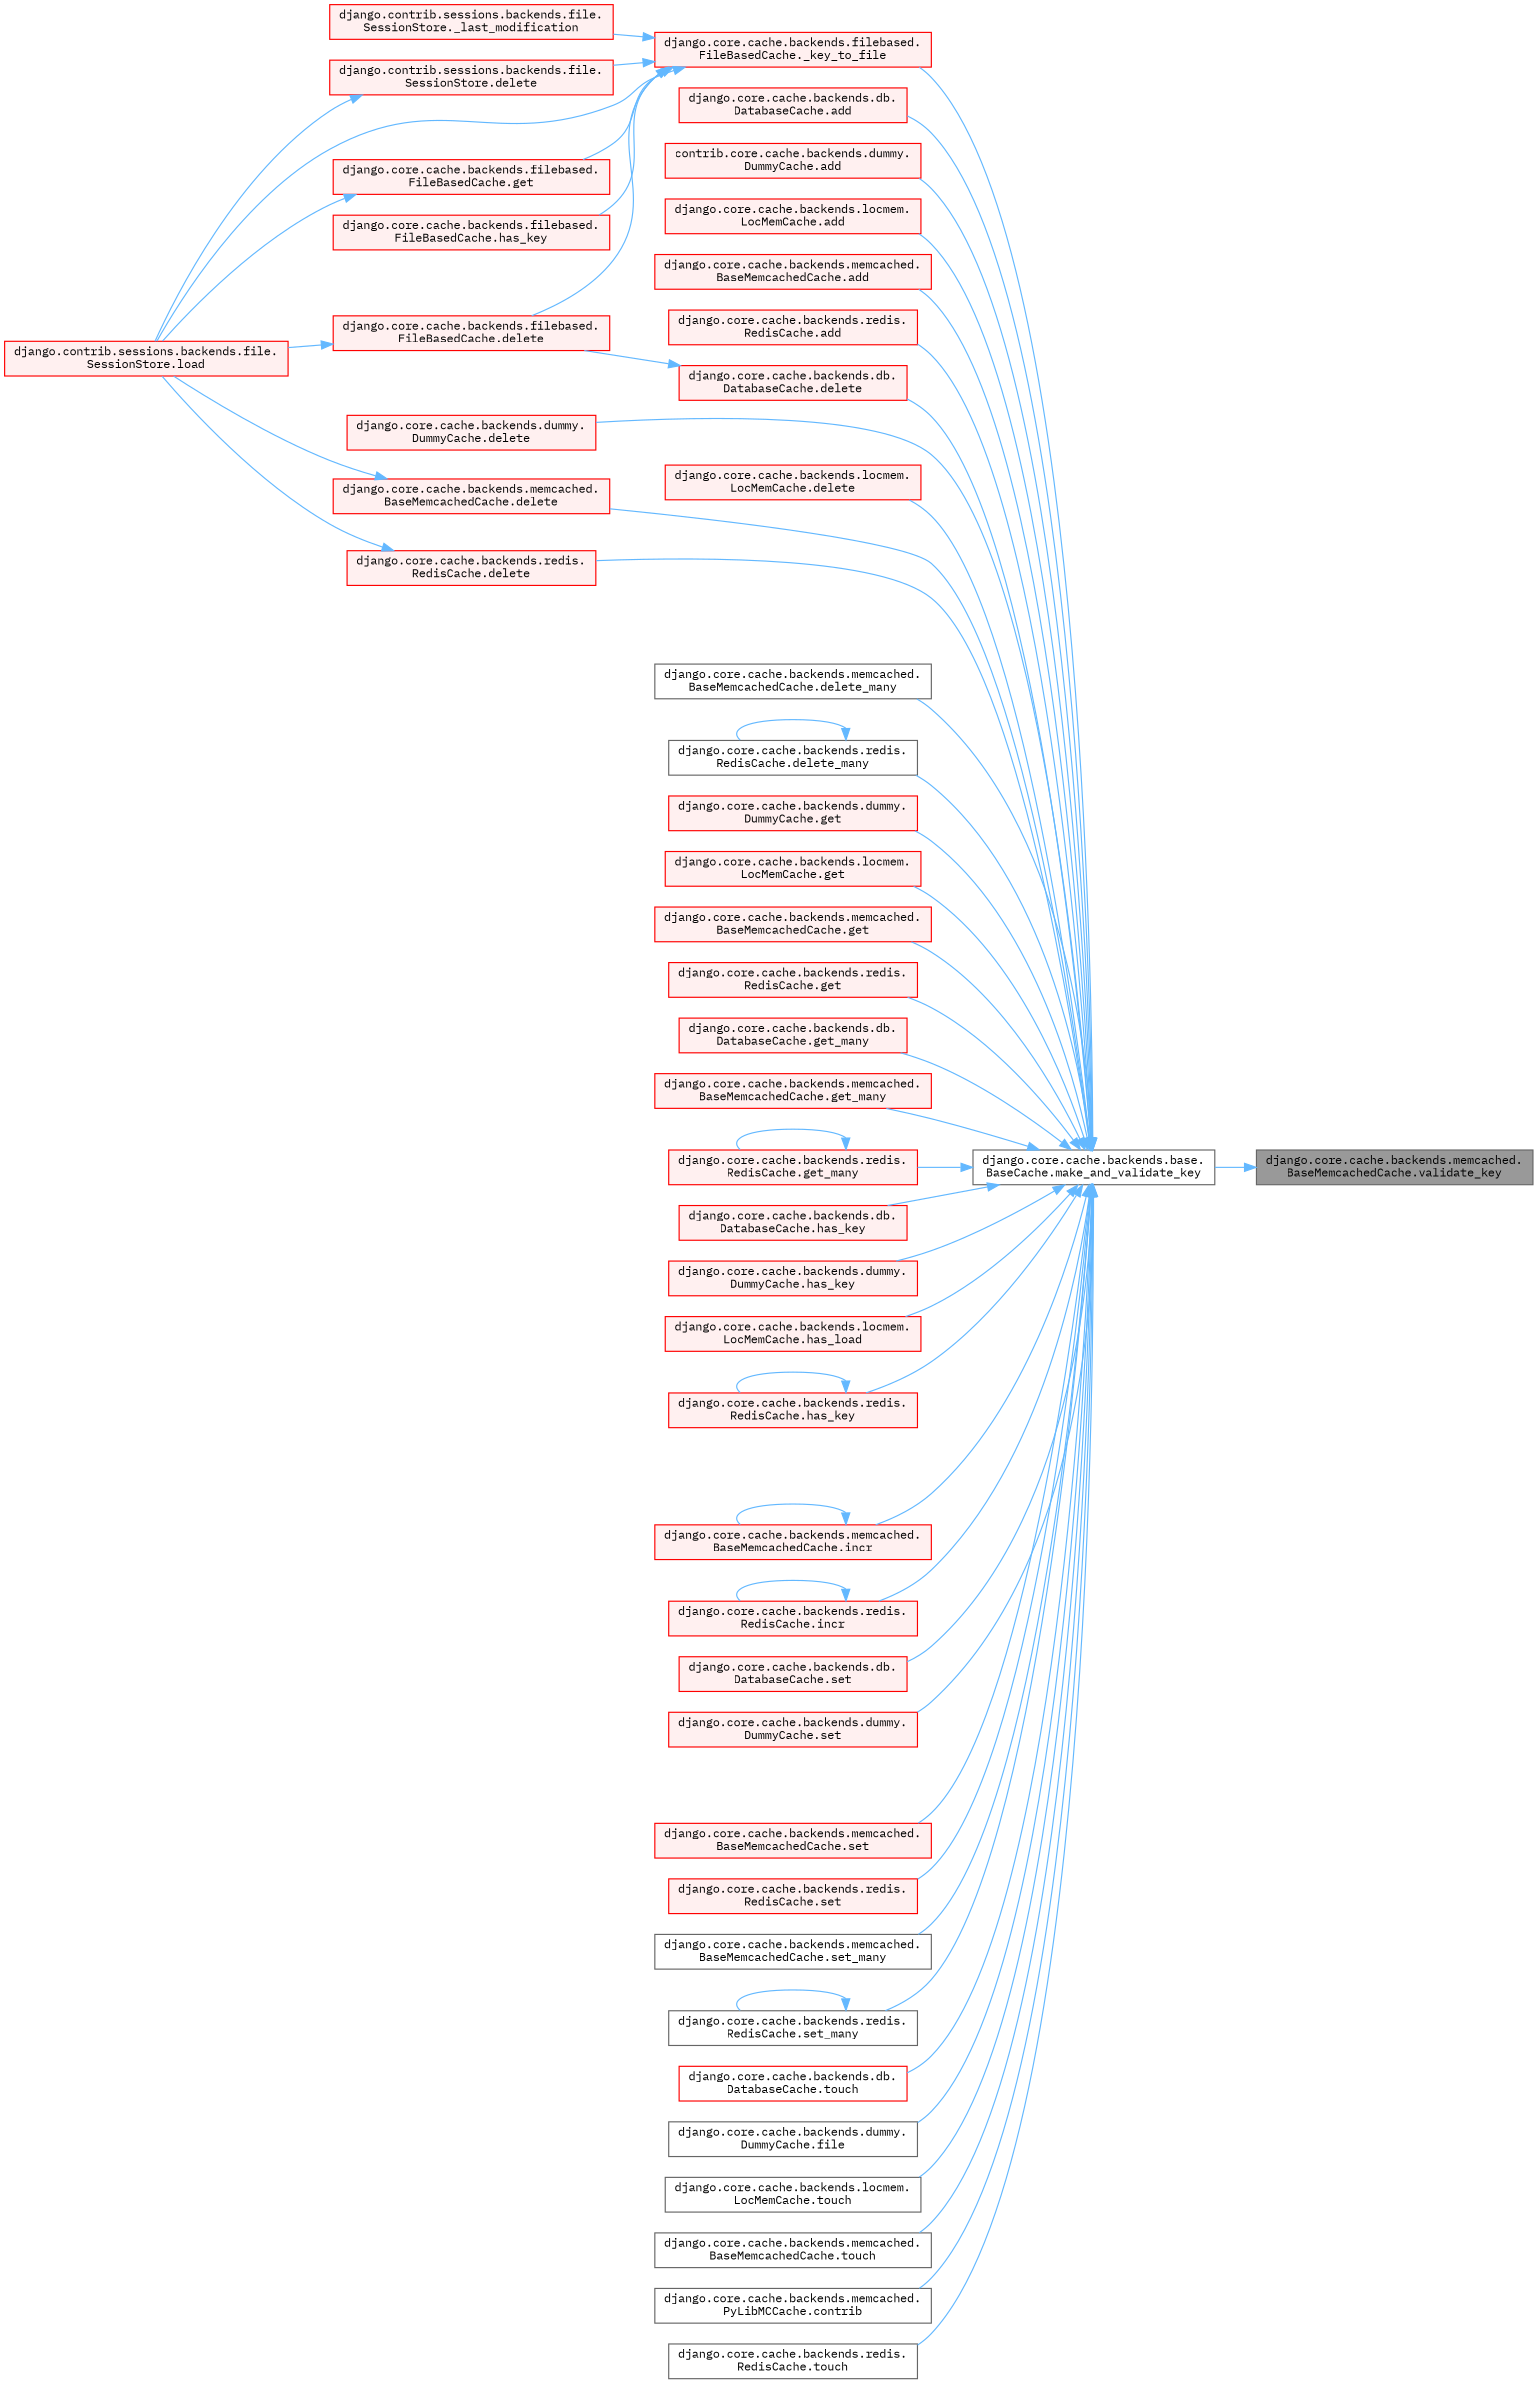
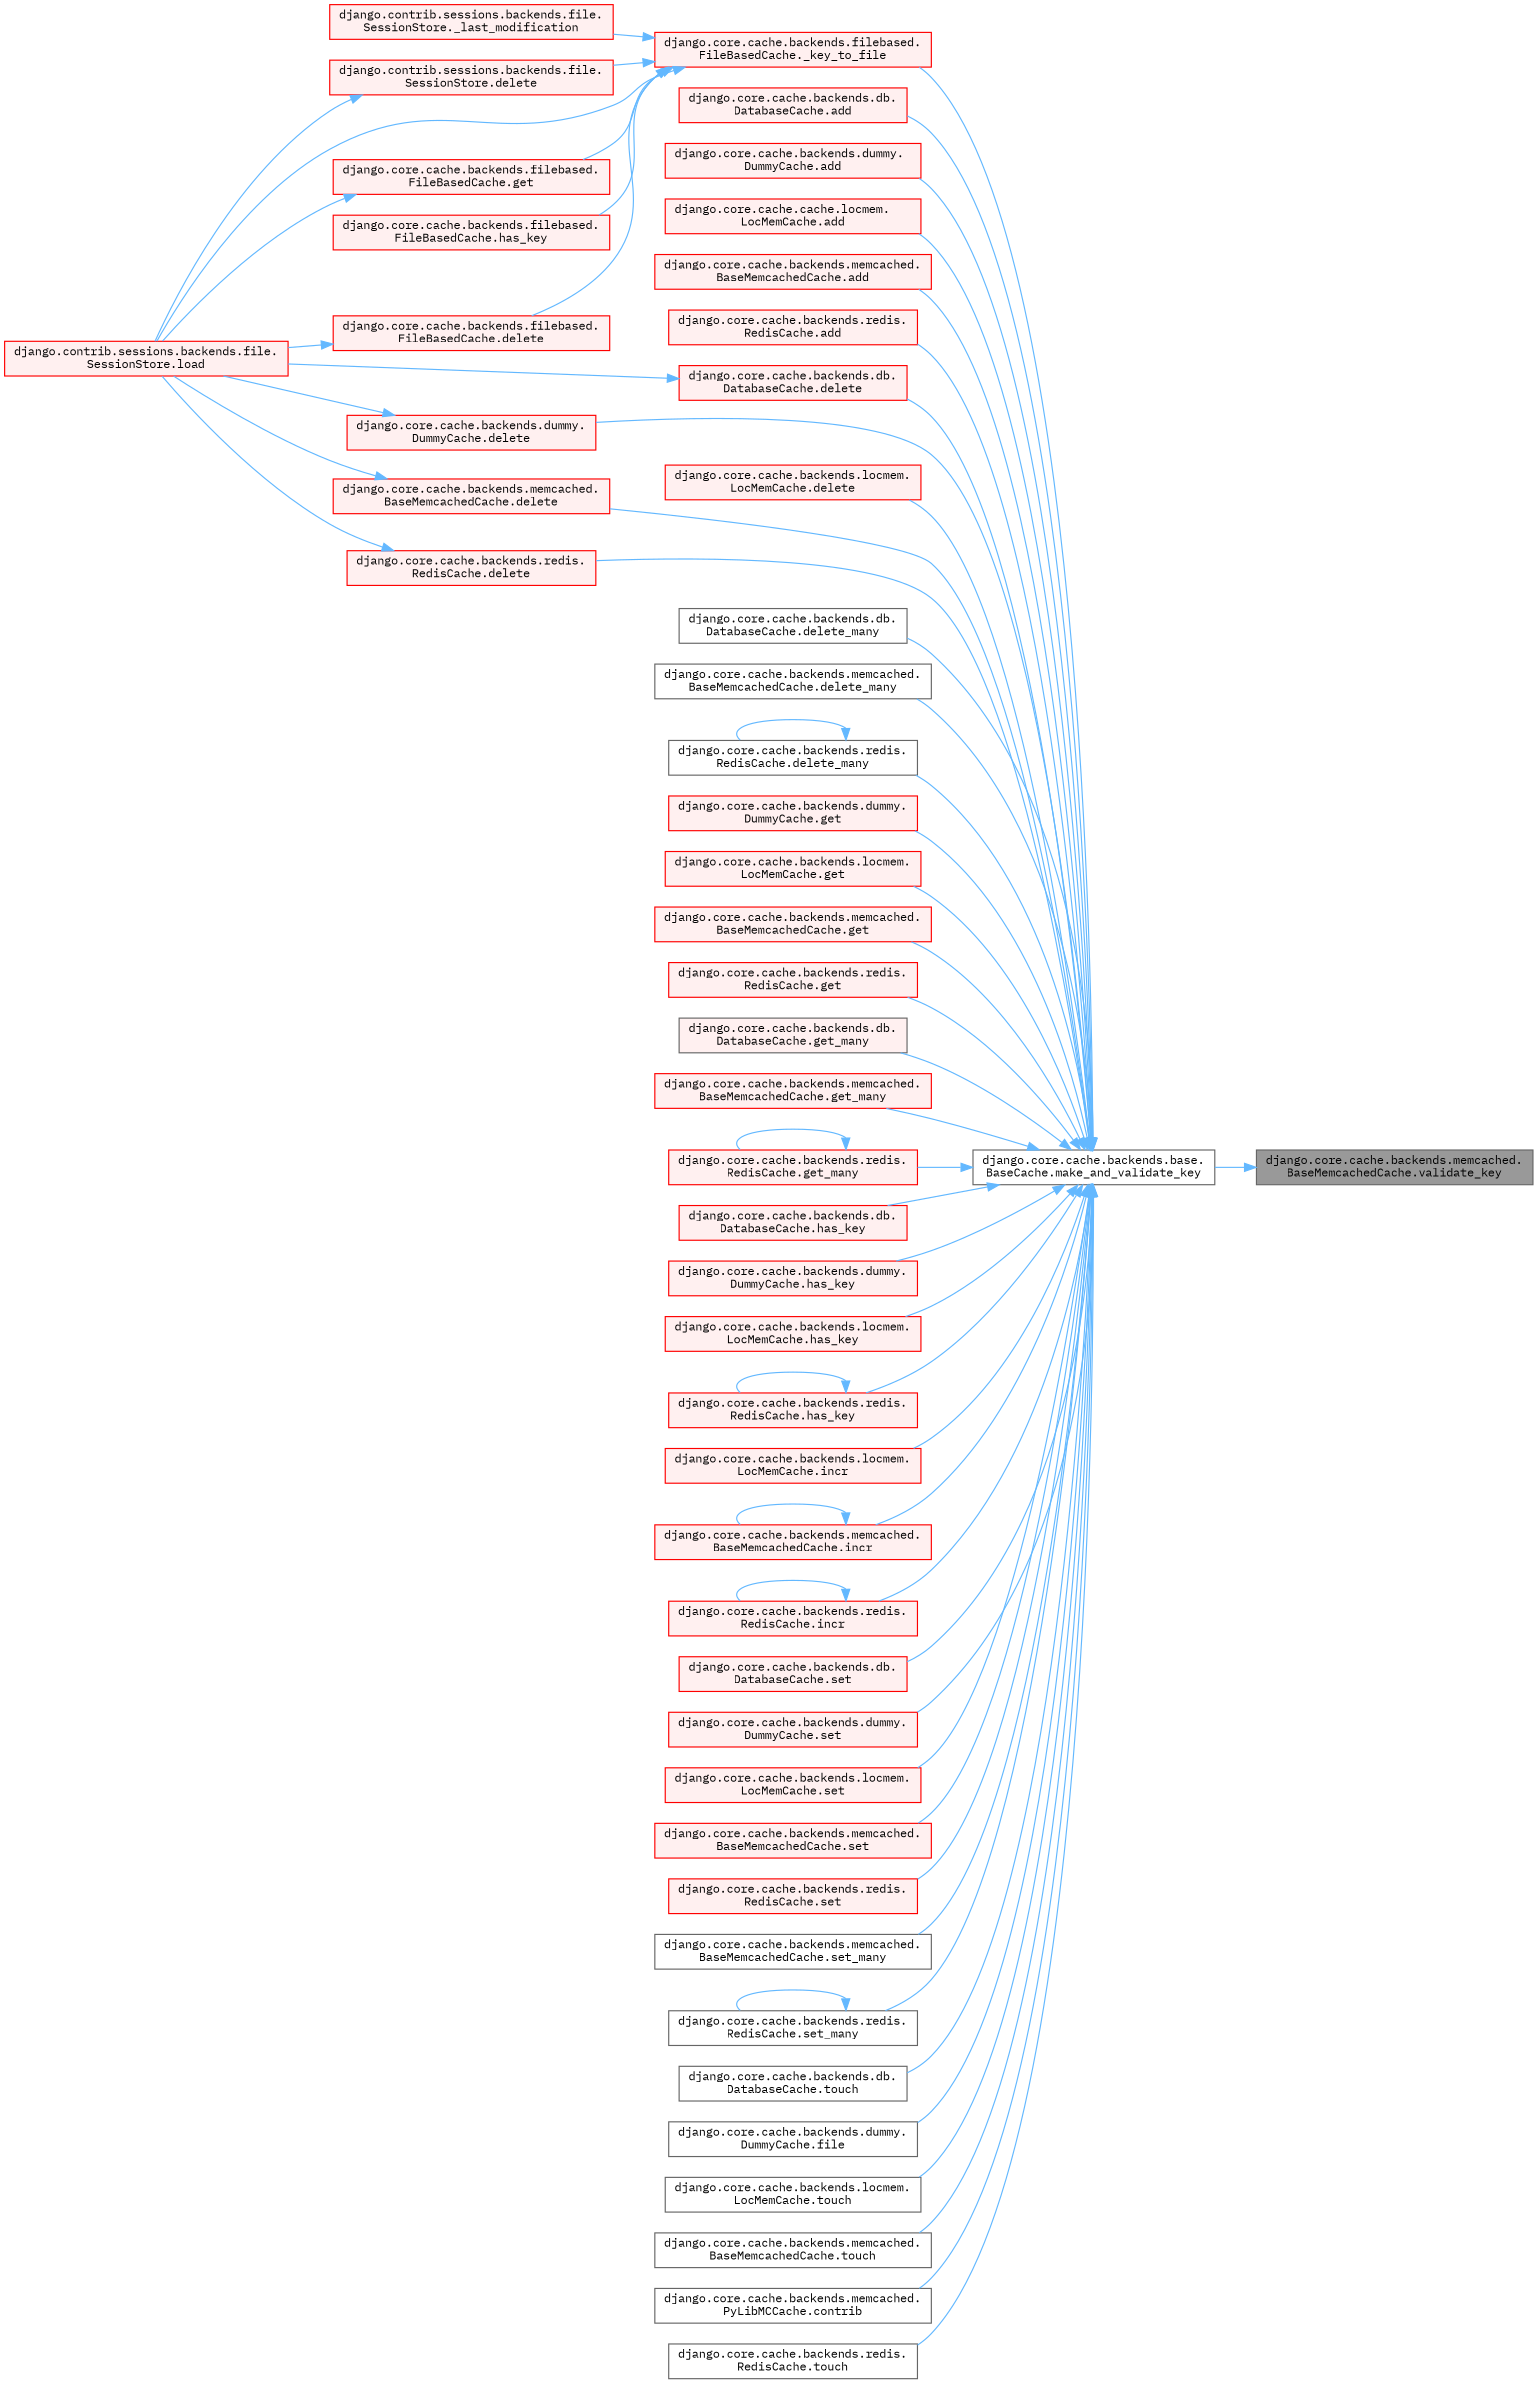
node "contrib.core.cache.backends.dummy. DummyCache.add": label "contrib.core.cache.backends.dummy. DummyCache.add" -> "django.core.cache.backends.dummy. DummyCache.add"
node "django.core.cache.backends.locmem. LocMemCache.add": label "django.core.cache.backends.locmem. LocMemCache.add" -> "django.core.cache.cache.locmem. LocMemCache.add"
edge "django.core.cache.backends.filebased. FileBasedCache.delete" -> "django.core.cache.backends.db. DatabaseCache.delete": now "django.contrib.sessions.backends.file. SessionStore.load" -> "django.core.cache.backends.db. DatabaseCache.delete"
edge "django.contrib.sessions.backends.file. SessionStore.load" -> "django.core.cache.backends.dummy. DummyCache.delete": added
node "django.core.cache.backends.db. DatabaseCache.delete_many": added
node "django.core.cache.backends.db. DatabaseCache.get_many": color red -> grey40
node "django.core.cache.backends.locmem. LocMemCache.has_load": label "django.core.cache.backends.locmem. LocMemCache.has_load" -> "django.core.cache.backends.locmem. LocMemCache.has_key"
node "django.core.cache.backends.locmem. LocMemCache.incr": added
node "django.core.cache.backends.locmem. LocMemCache.set": added
node "django.core.cache.backends.db. DatabaseCache.touch": color red -> grey40
